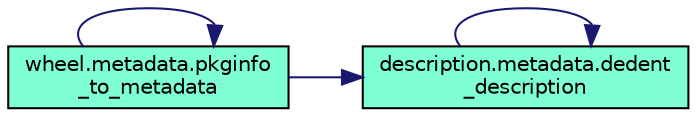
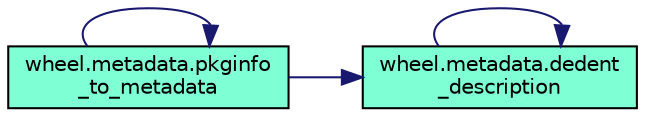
node "description.metadata.dedent _description": label "description.metadata.dedent _description" -> "wheel.metadata.dedent _description"
